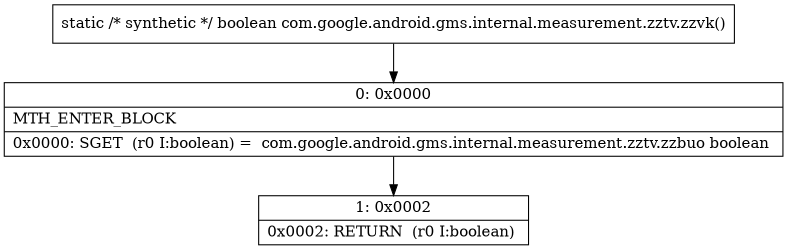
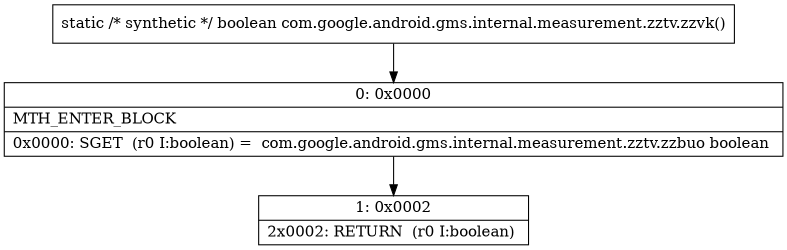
node "1: 0x0002": text "0x0002: RETURN  (r0 I:boolean)" -> "2x0002: RETURN  (r0 I:boolean)"
